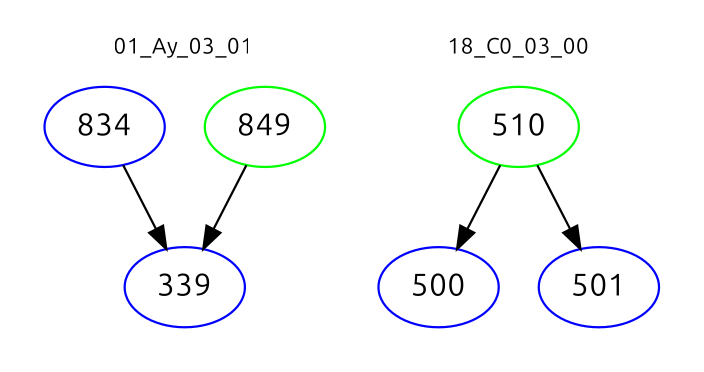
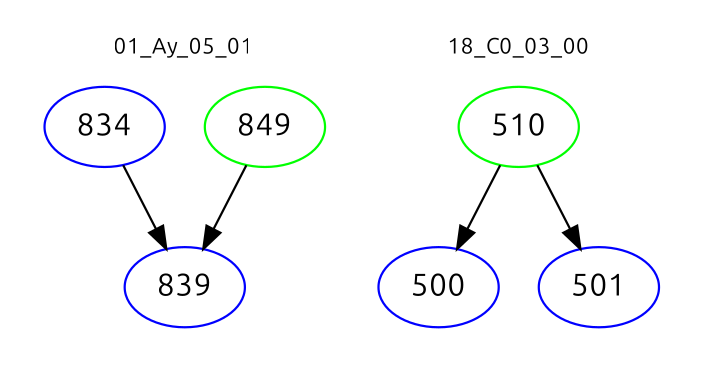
cluster "01_Ay_03_01": label "01_Ay_03_01" -> "01_Ay_05_01"
node "339": label "339" -> "839"
